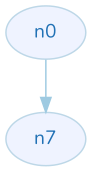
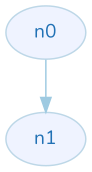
node "n7": label "n7" -> "n1"
